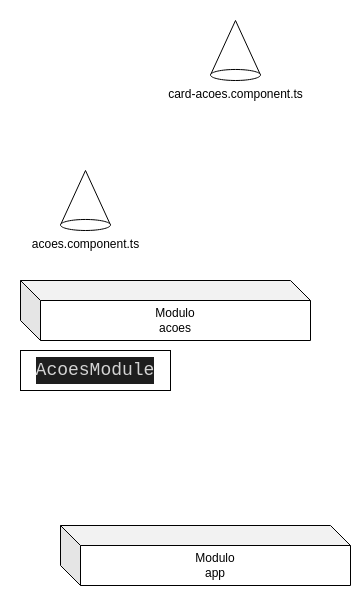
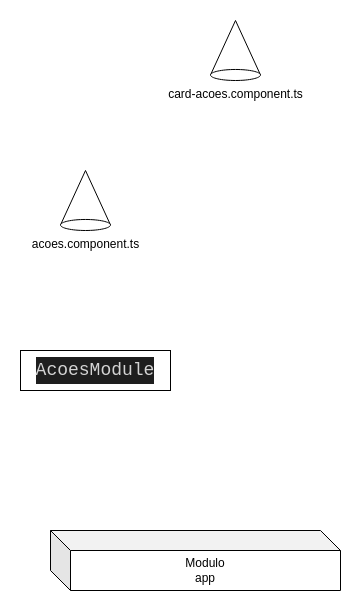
node "Modulo acoes": removed
node "Modulo app": moved (206, 556) -> (196, 561)
